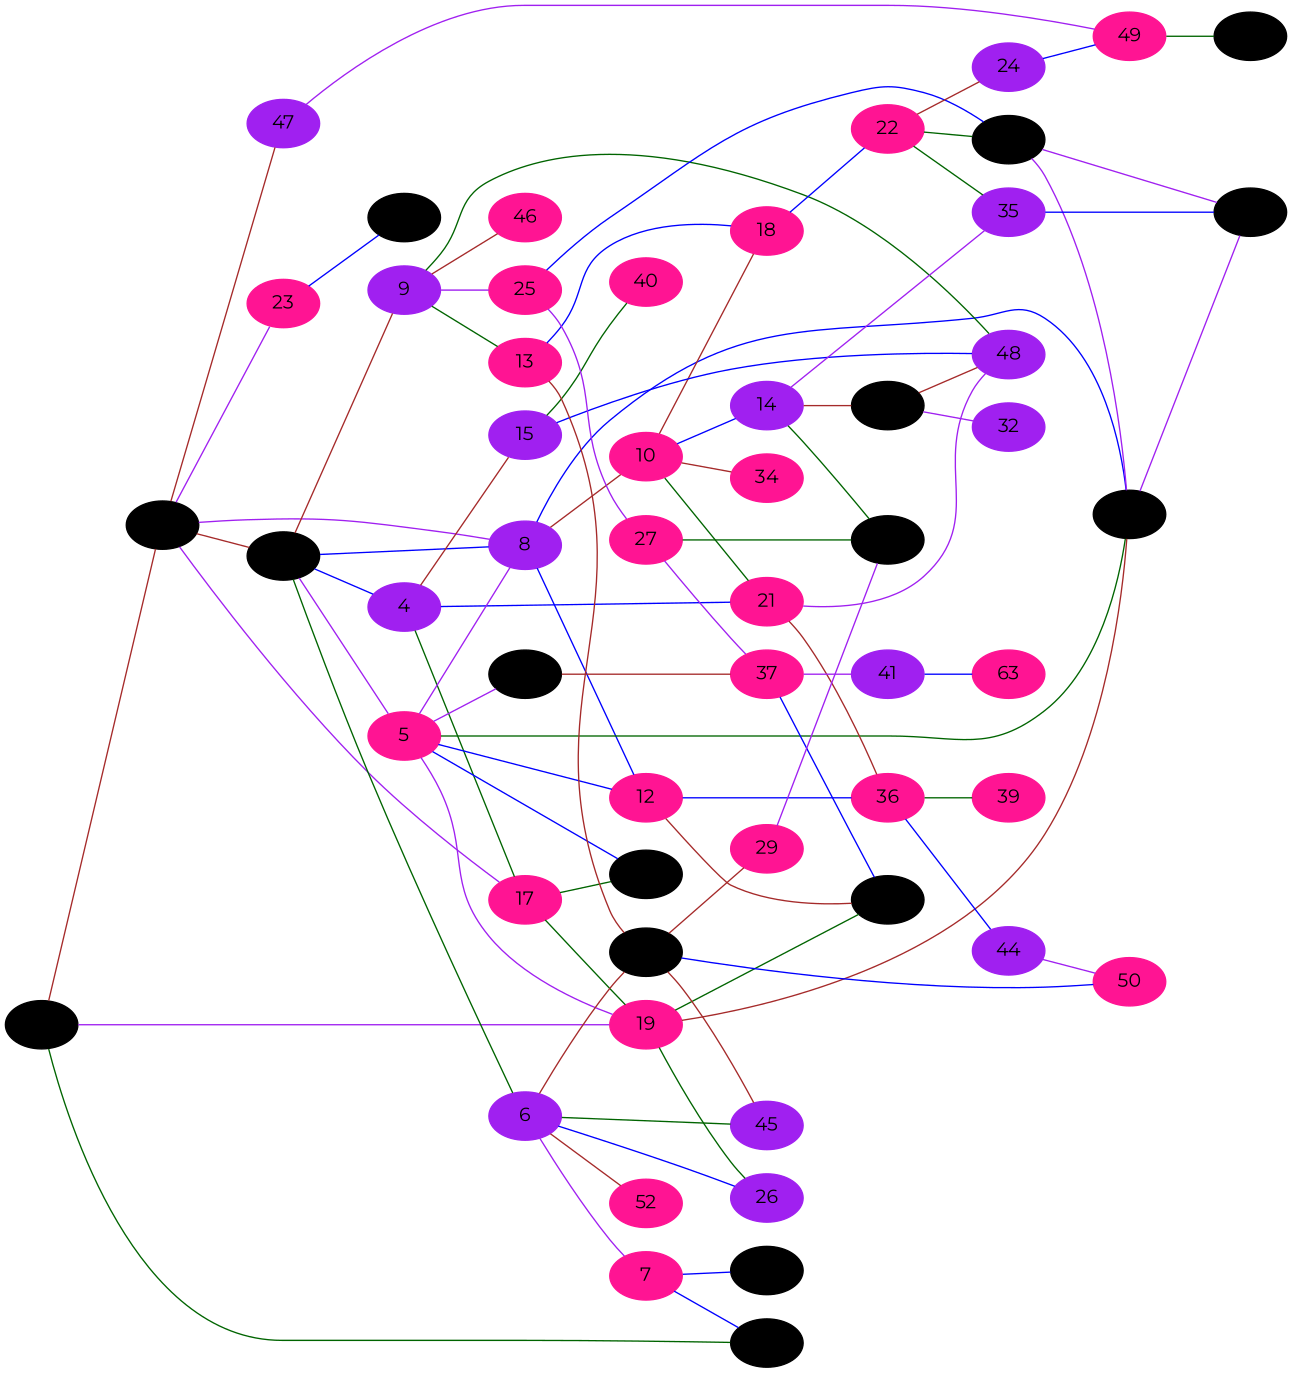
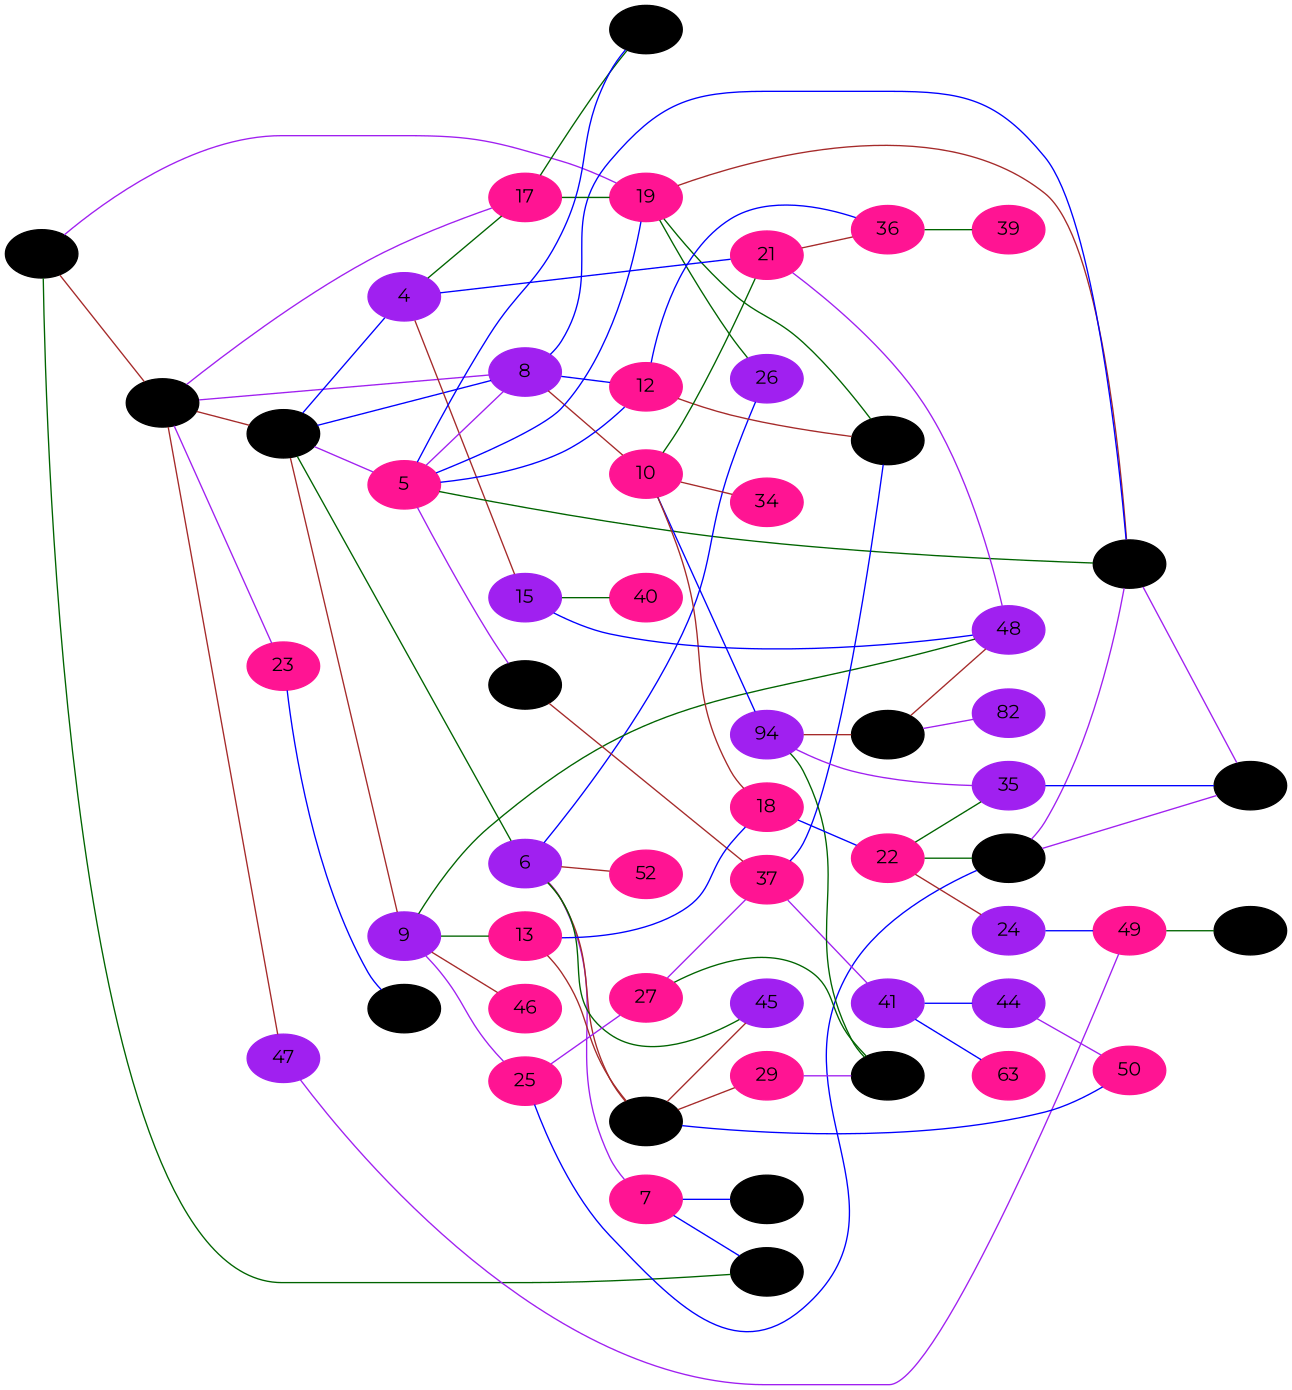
node "14": label "14" -> "94"
node "32": label "32" -> "82"
edge "36" -- "44": now "41" -- "44"
edge "5" -- "19": color purple -> blue
